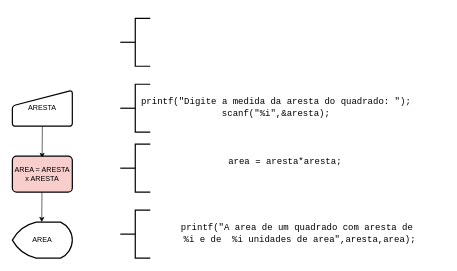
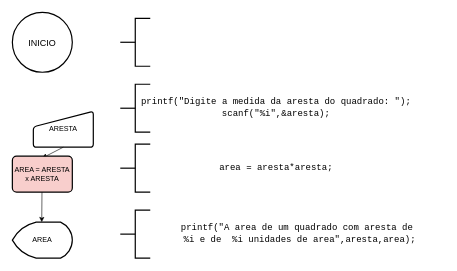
node "INICIO": added
node "ARESTA": moved (42, 108) -> (63, 129)
node "area = aresta*aresta;": moved (285, 162) -> (276, 168)
